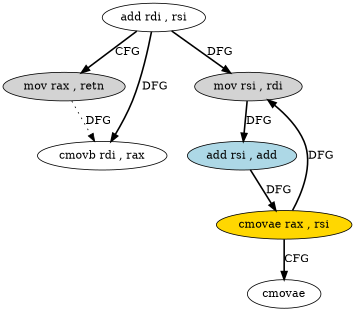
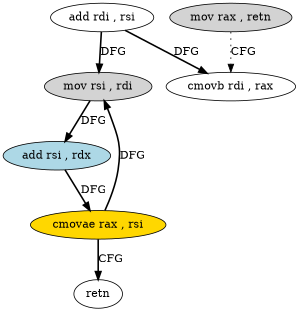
edge "add rdi , rsi" -> "mov rax , retn": removed, label "CFG"
edge "mov rax , retn" -> "cmovb rdi , rax": label "DFG" -> "CFG"
node "add rsi , add": label "add rsi , add" -> "add rsi , rdx"
node "cmovae": label "cmovae" -> "retn"
